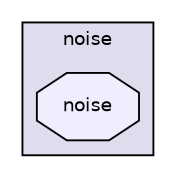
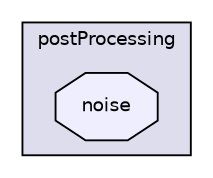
cluster "noise": label "noise" -> "postProcessing"
